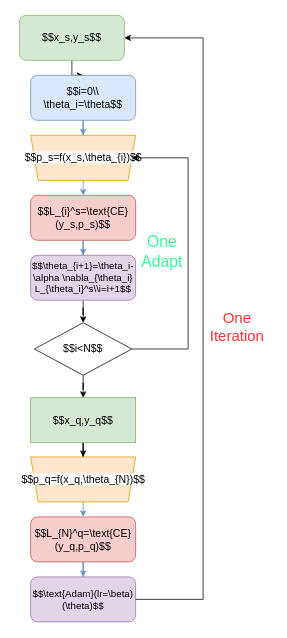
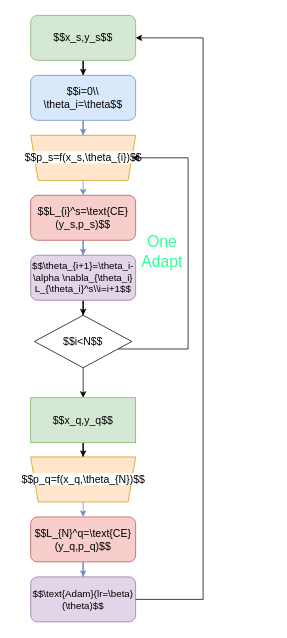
node "$$x_s,y_s$$": moved (72, 38) -> (83, 38)
node "One Iteration": removed
node "$$i<N$$": moved (83, 349) -> (83, 342)
